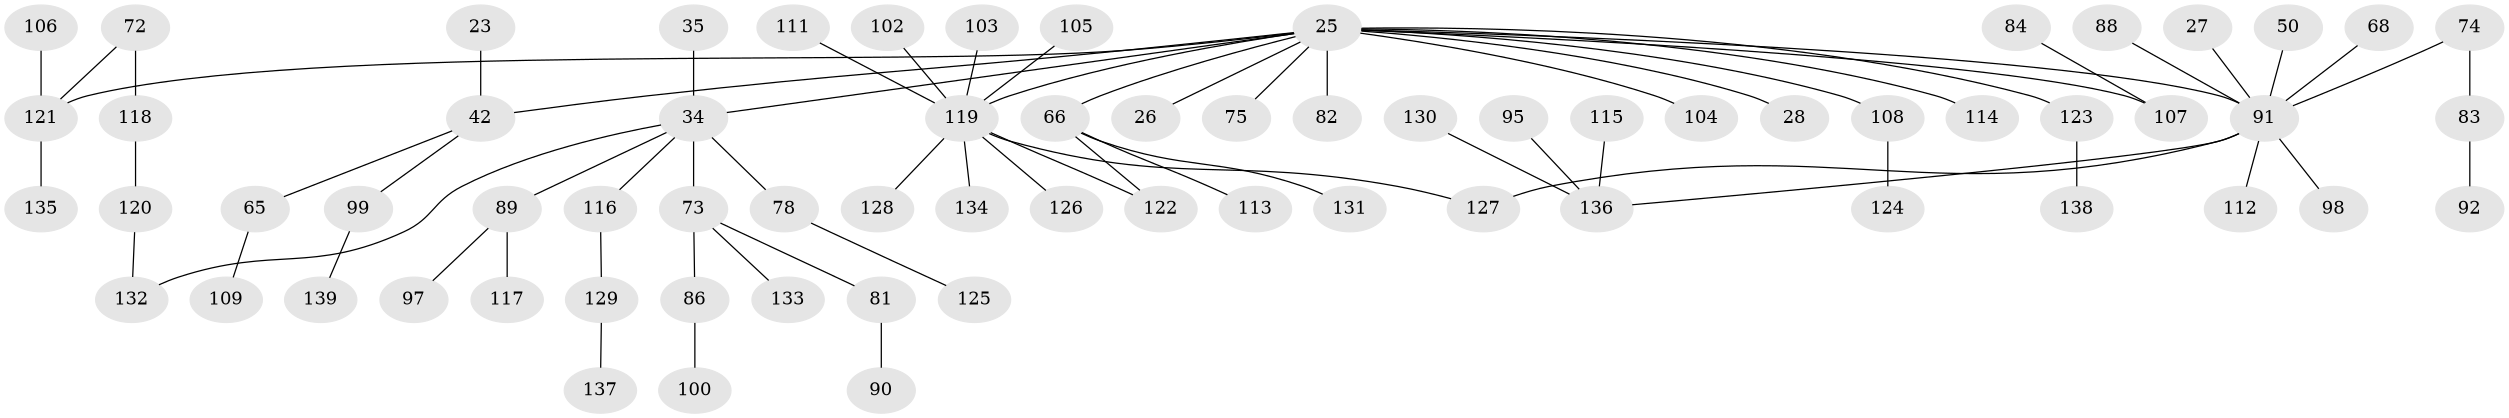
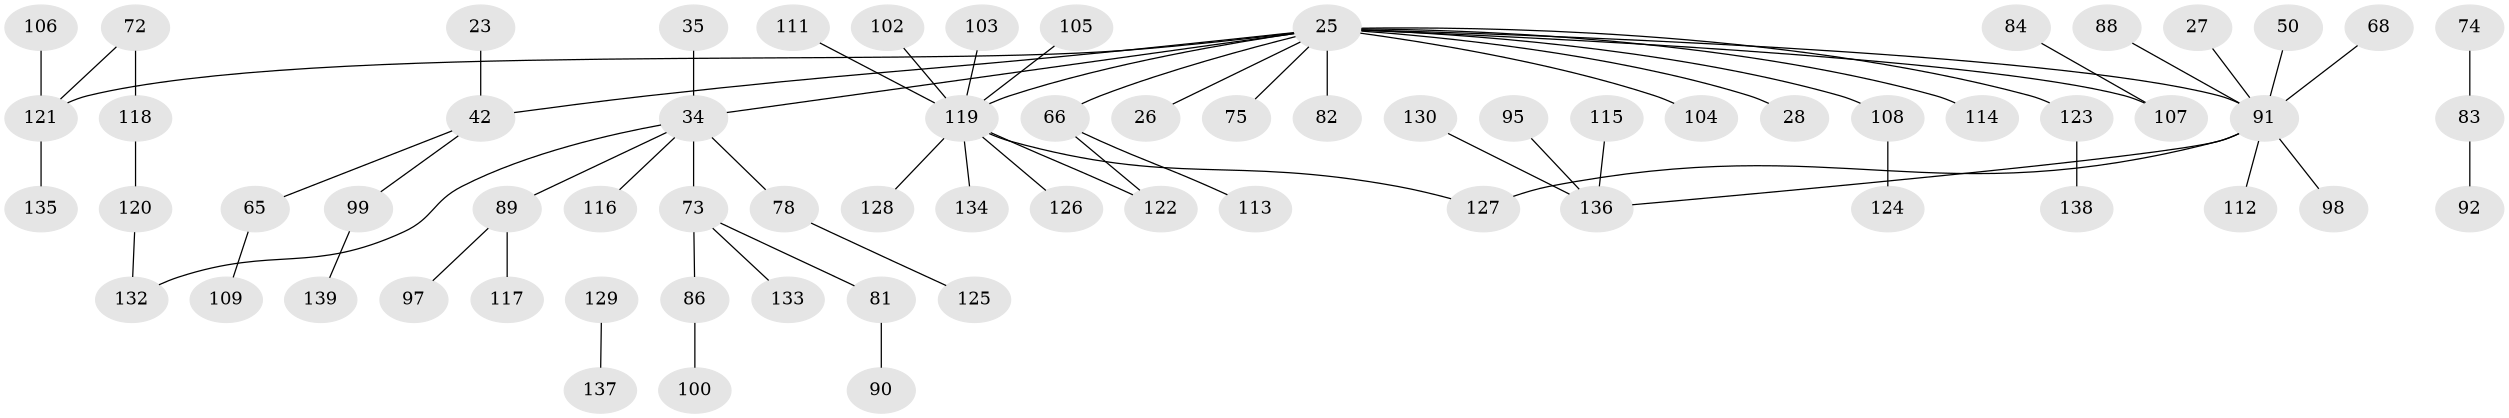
edge "74" -- "91": removed
node "131": removed
edge "116" -- "129": removed
